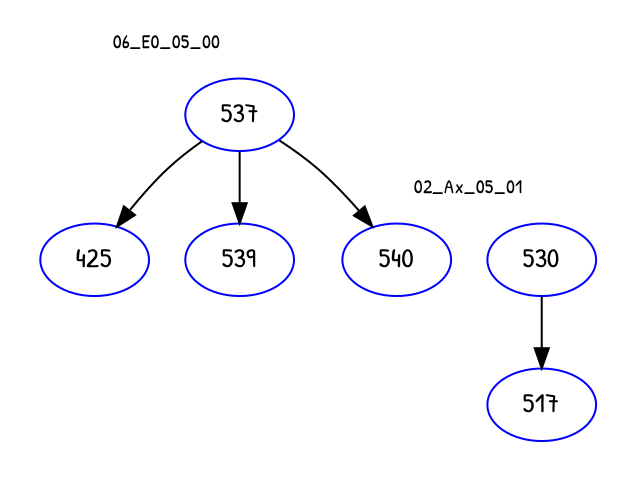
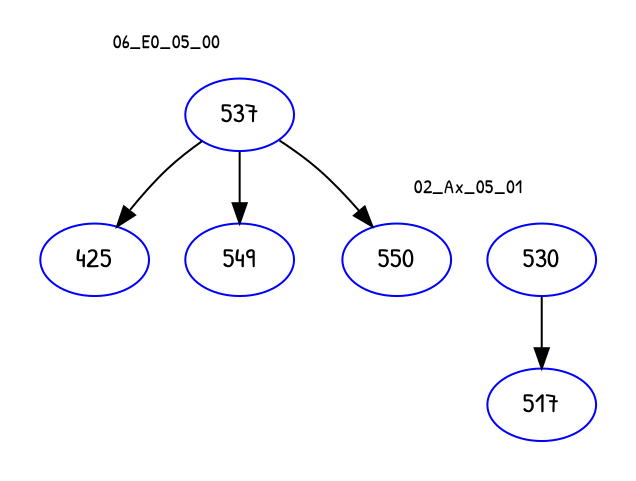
node "539": label "539" -> "549"
node "540": label "540" -> "550"
